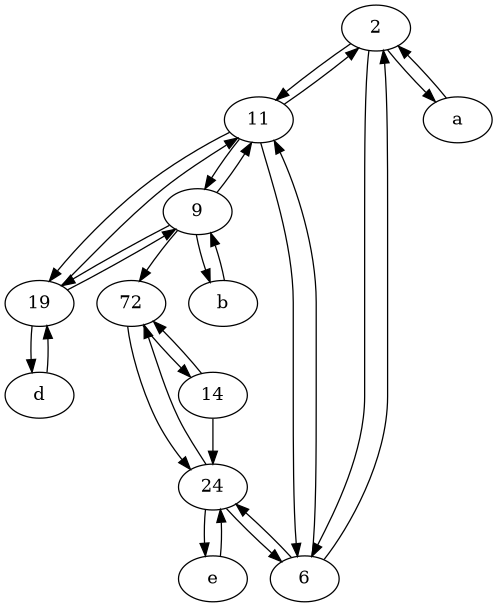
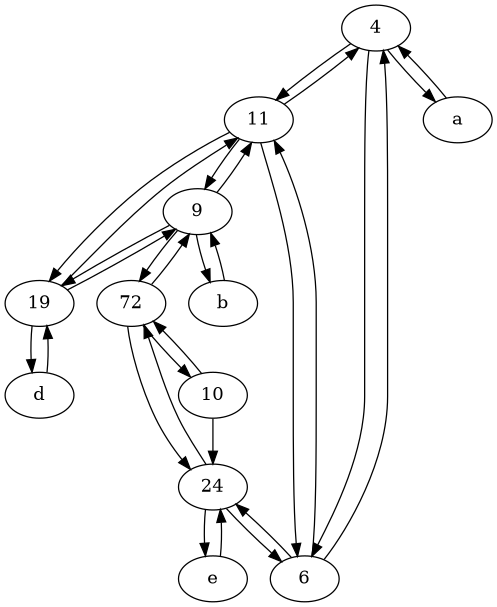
node "2": label "2" -> "4"
edge "72" -> "9": added
node "14": label "14" -> "10"
